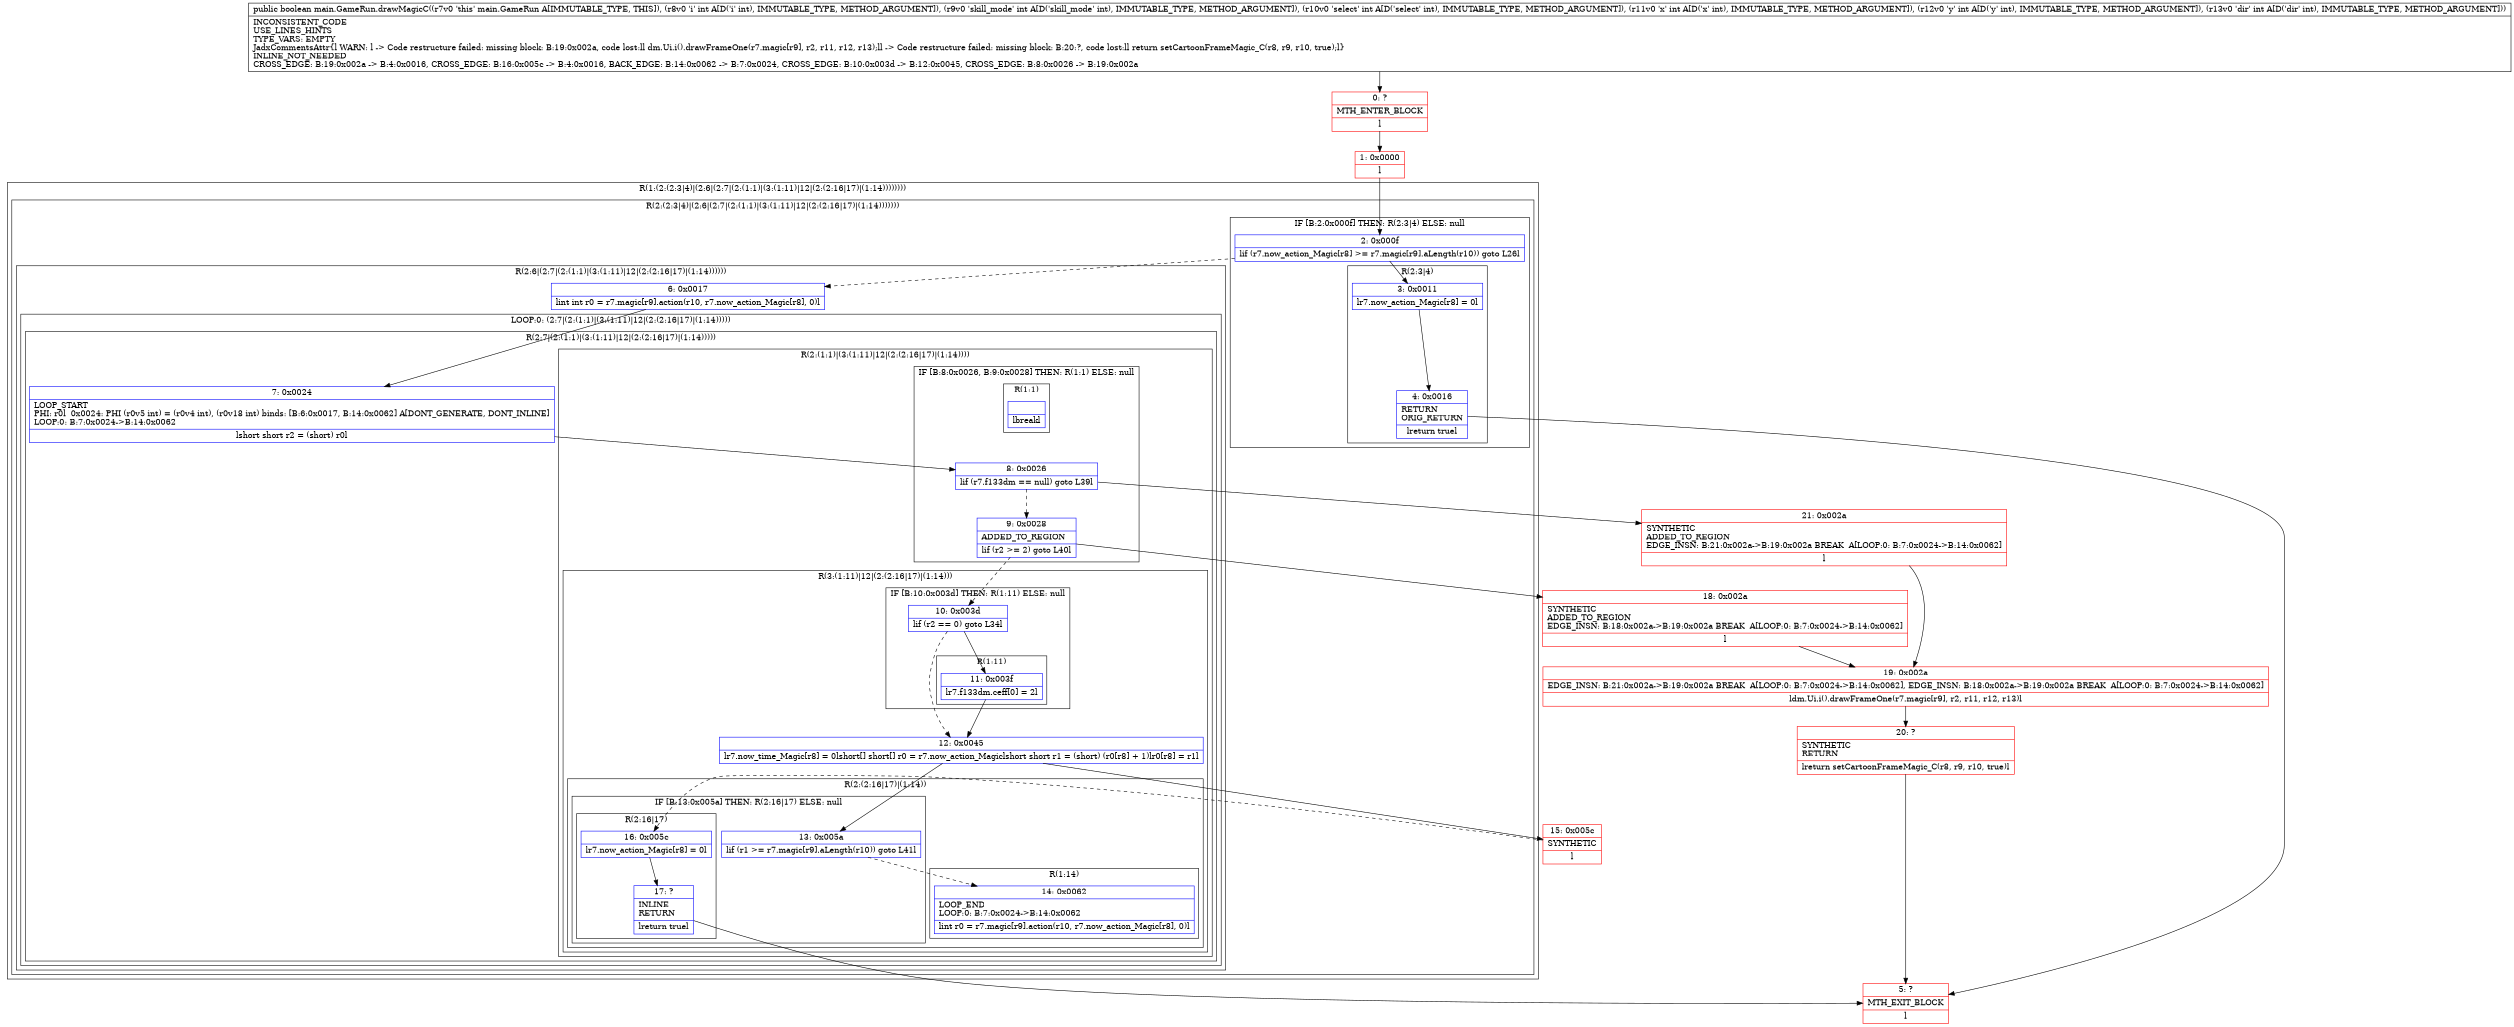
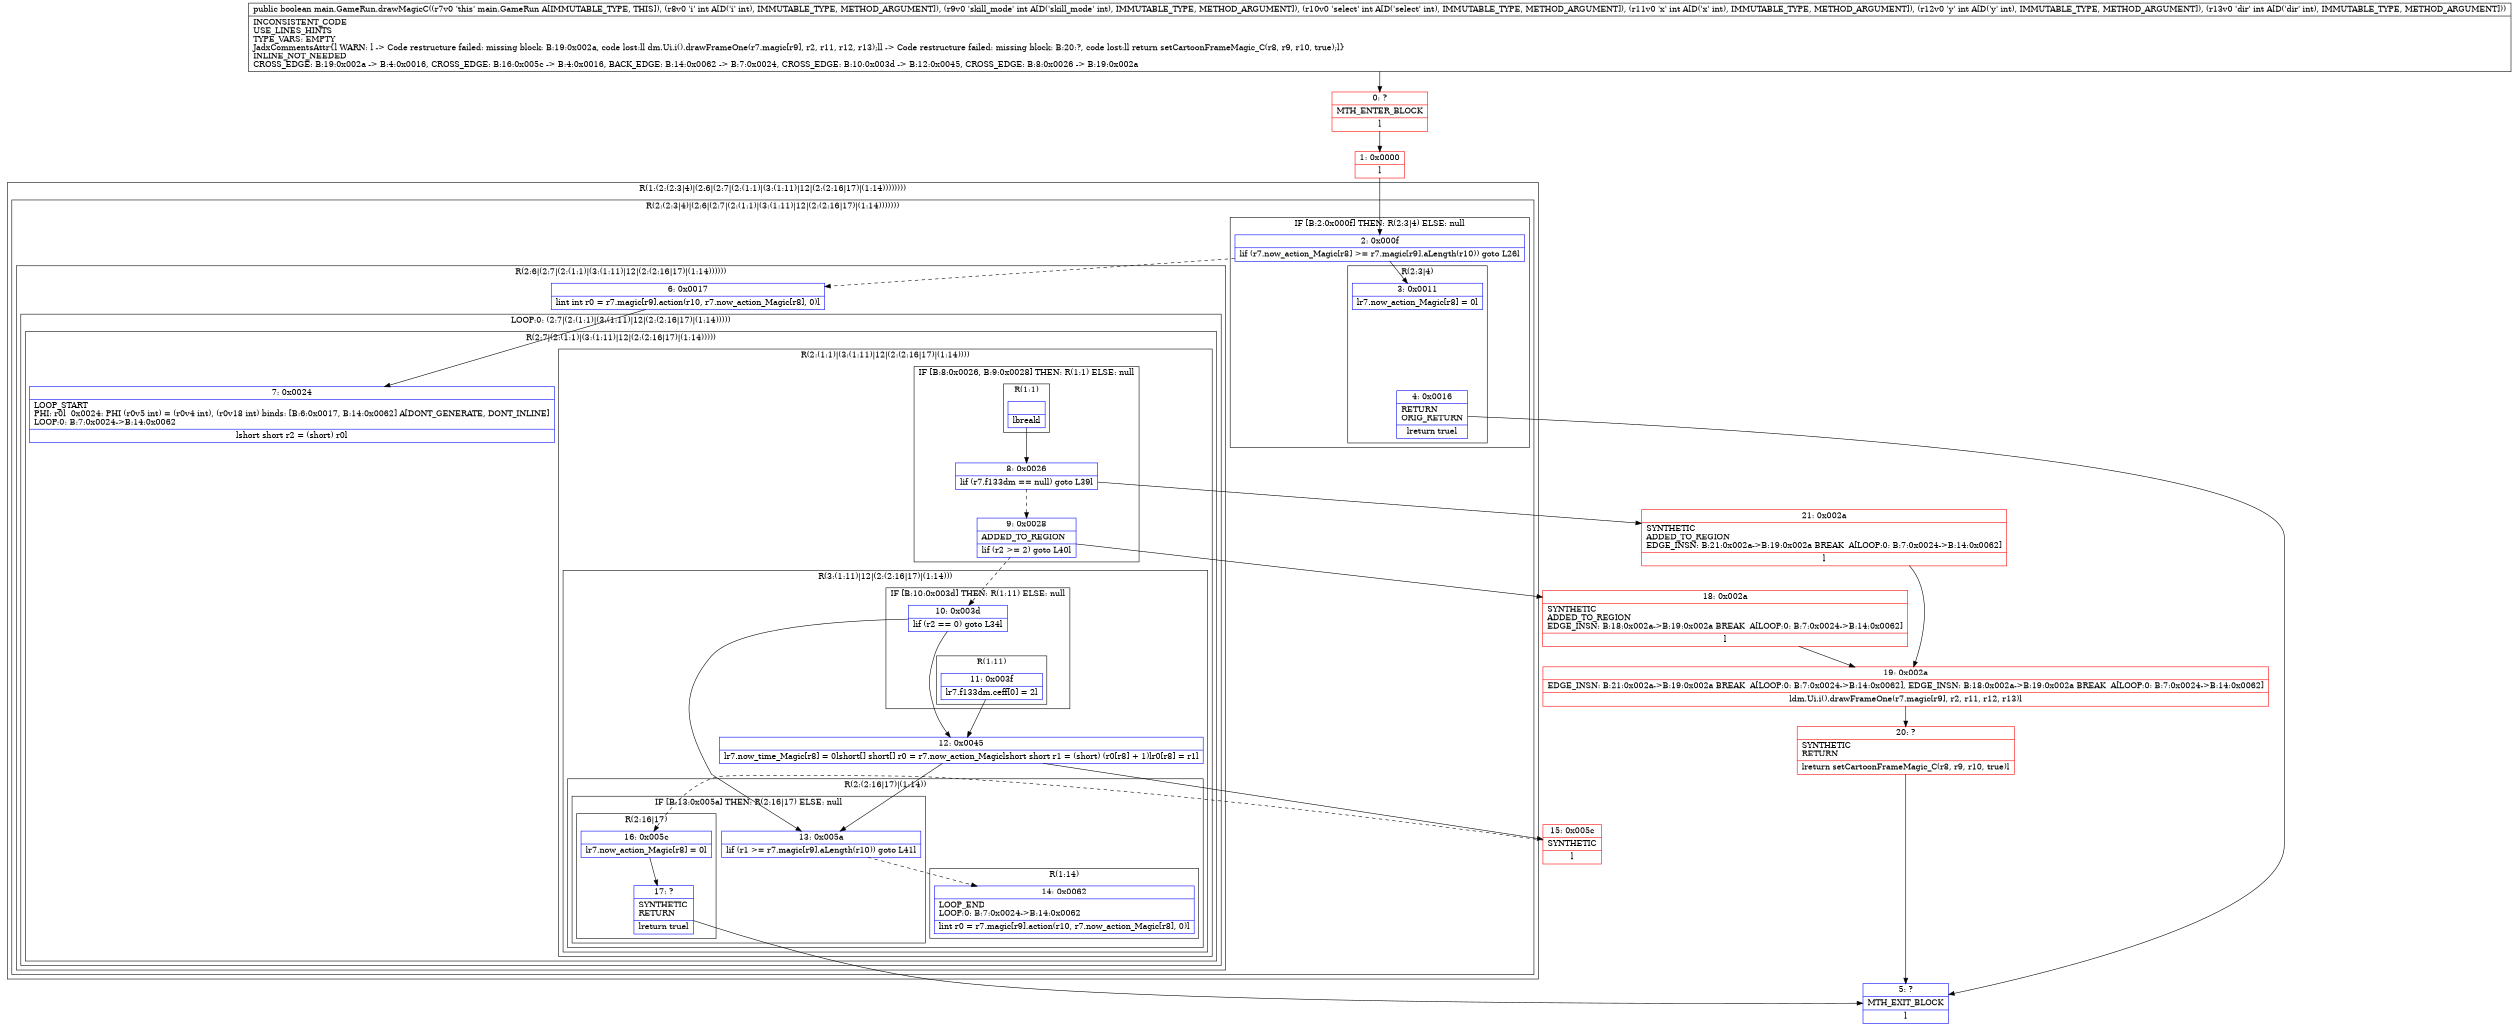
edge "3: 0x0011" -> "4: 0x0016": removed
edge "7: 0x0024" -> "8: 0x0026": now "lbreakl" -> "8: 0x0026"
edge "10: 0x003d" -> "11: 0x003f": now "10: 0x003d" -> "13: 0x005a"
edge "10: 0x003d" -> "12: 0x0045": style dashed -> solid
node "17: ?": text "INLINE" -> "SYNTHETIC"
node "5: ?": color red -> blue
